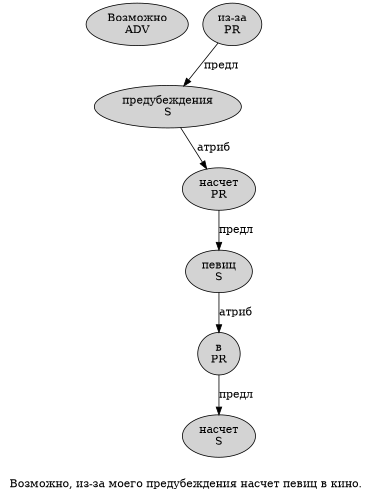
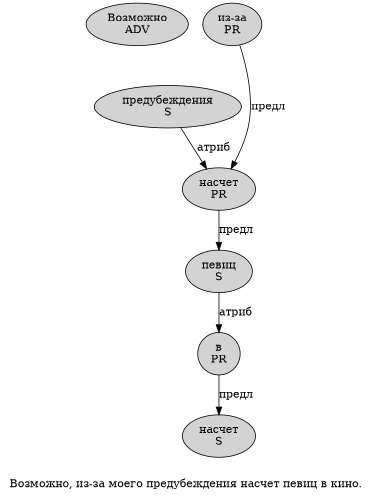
edge "из-за PR" -> "предубеждения S": now "из-за PR" -> "насчет PR"
